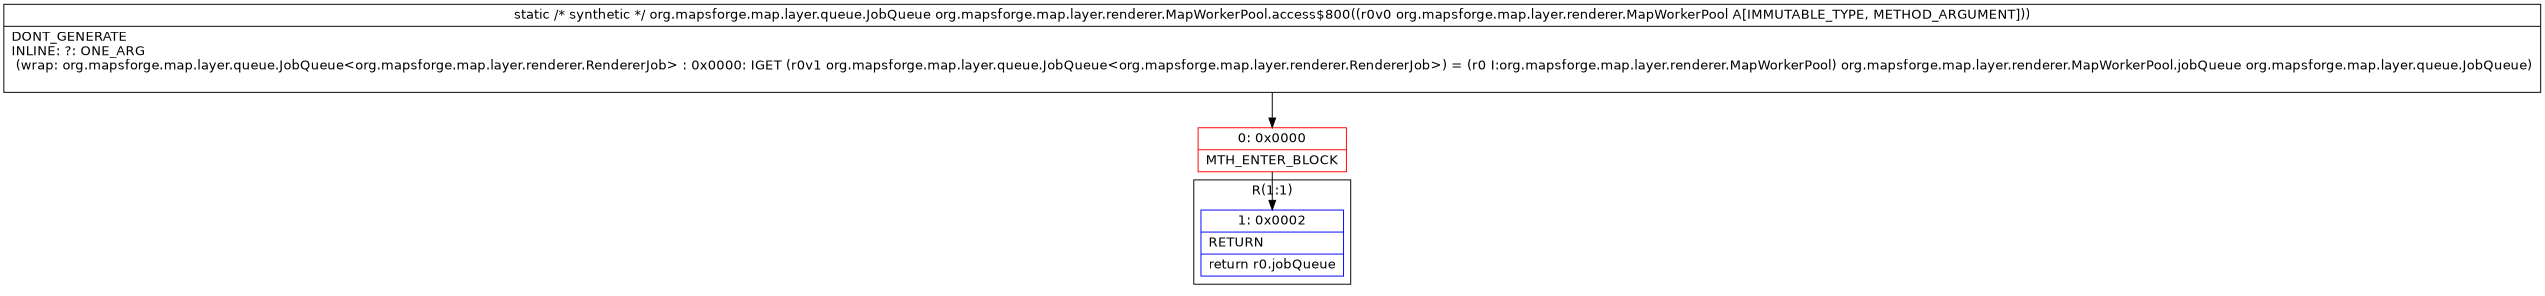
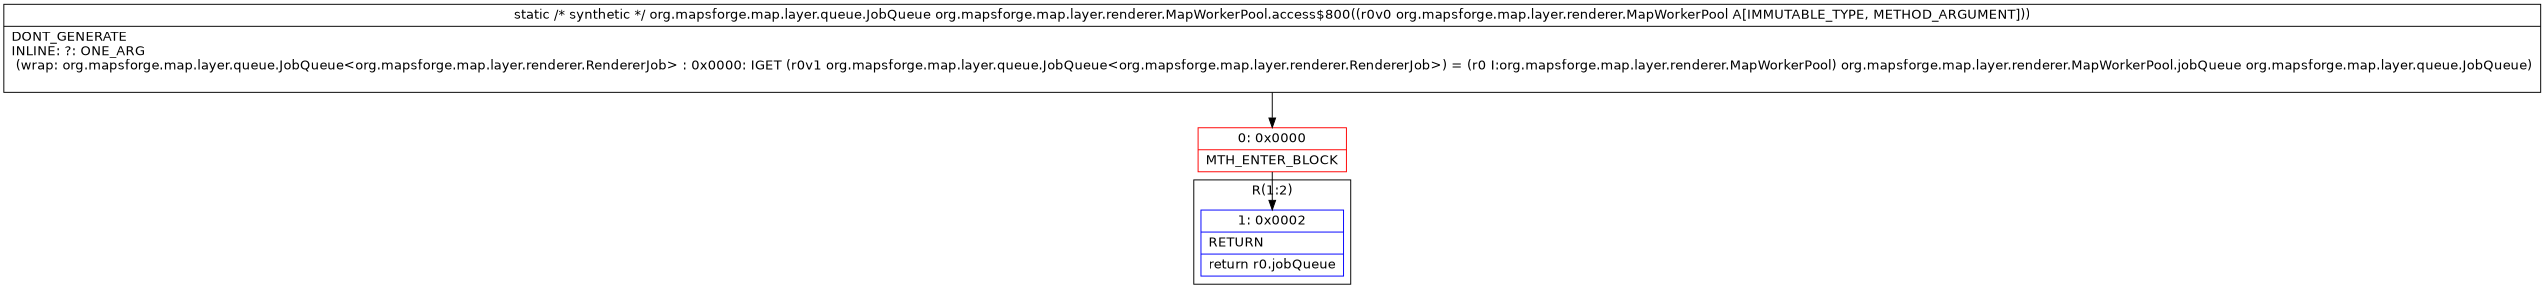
cluster "R(1:1)": label "R(1:1)" -> "R(1:2)"
